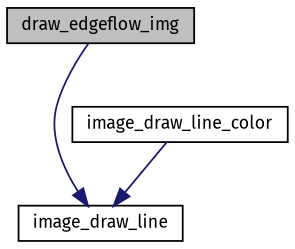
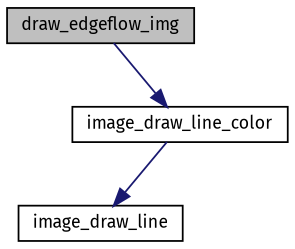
edge "draw_edgeflow_img" -> "image_draw_line": now "draw_edgeflow_img" -> "image_draw_line_color"
